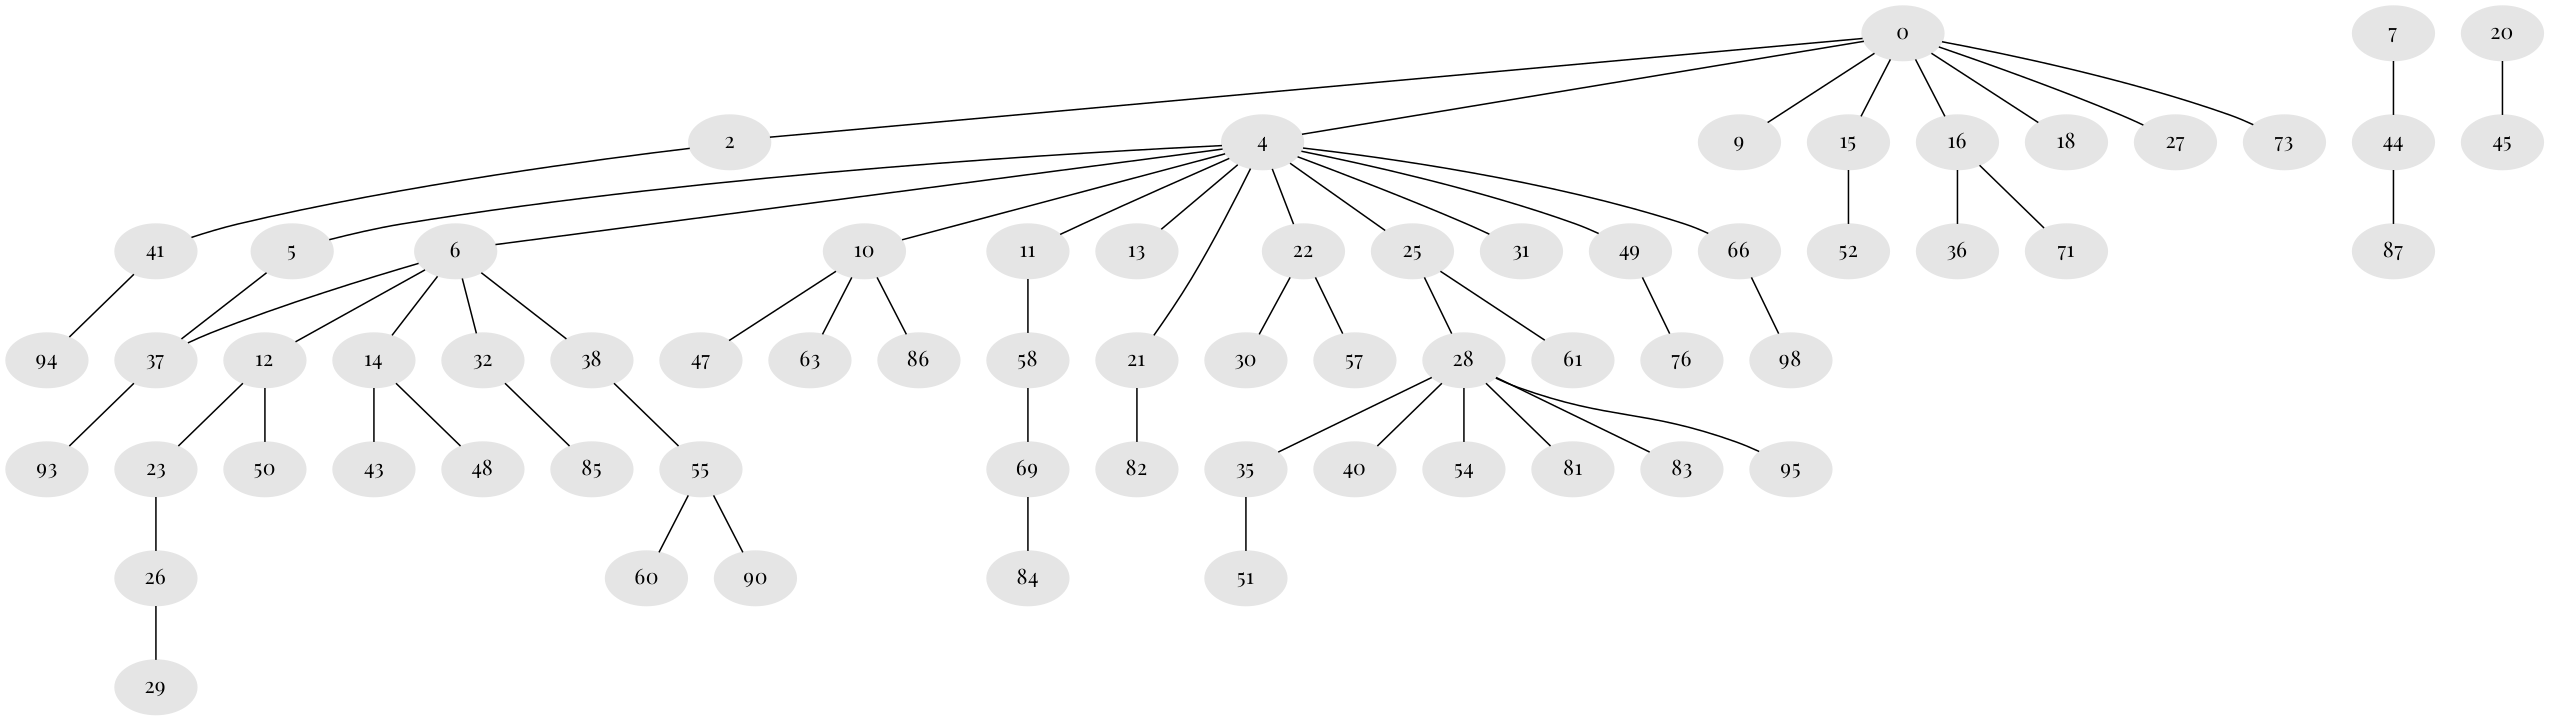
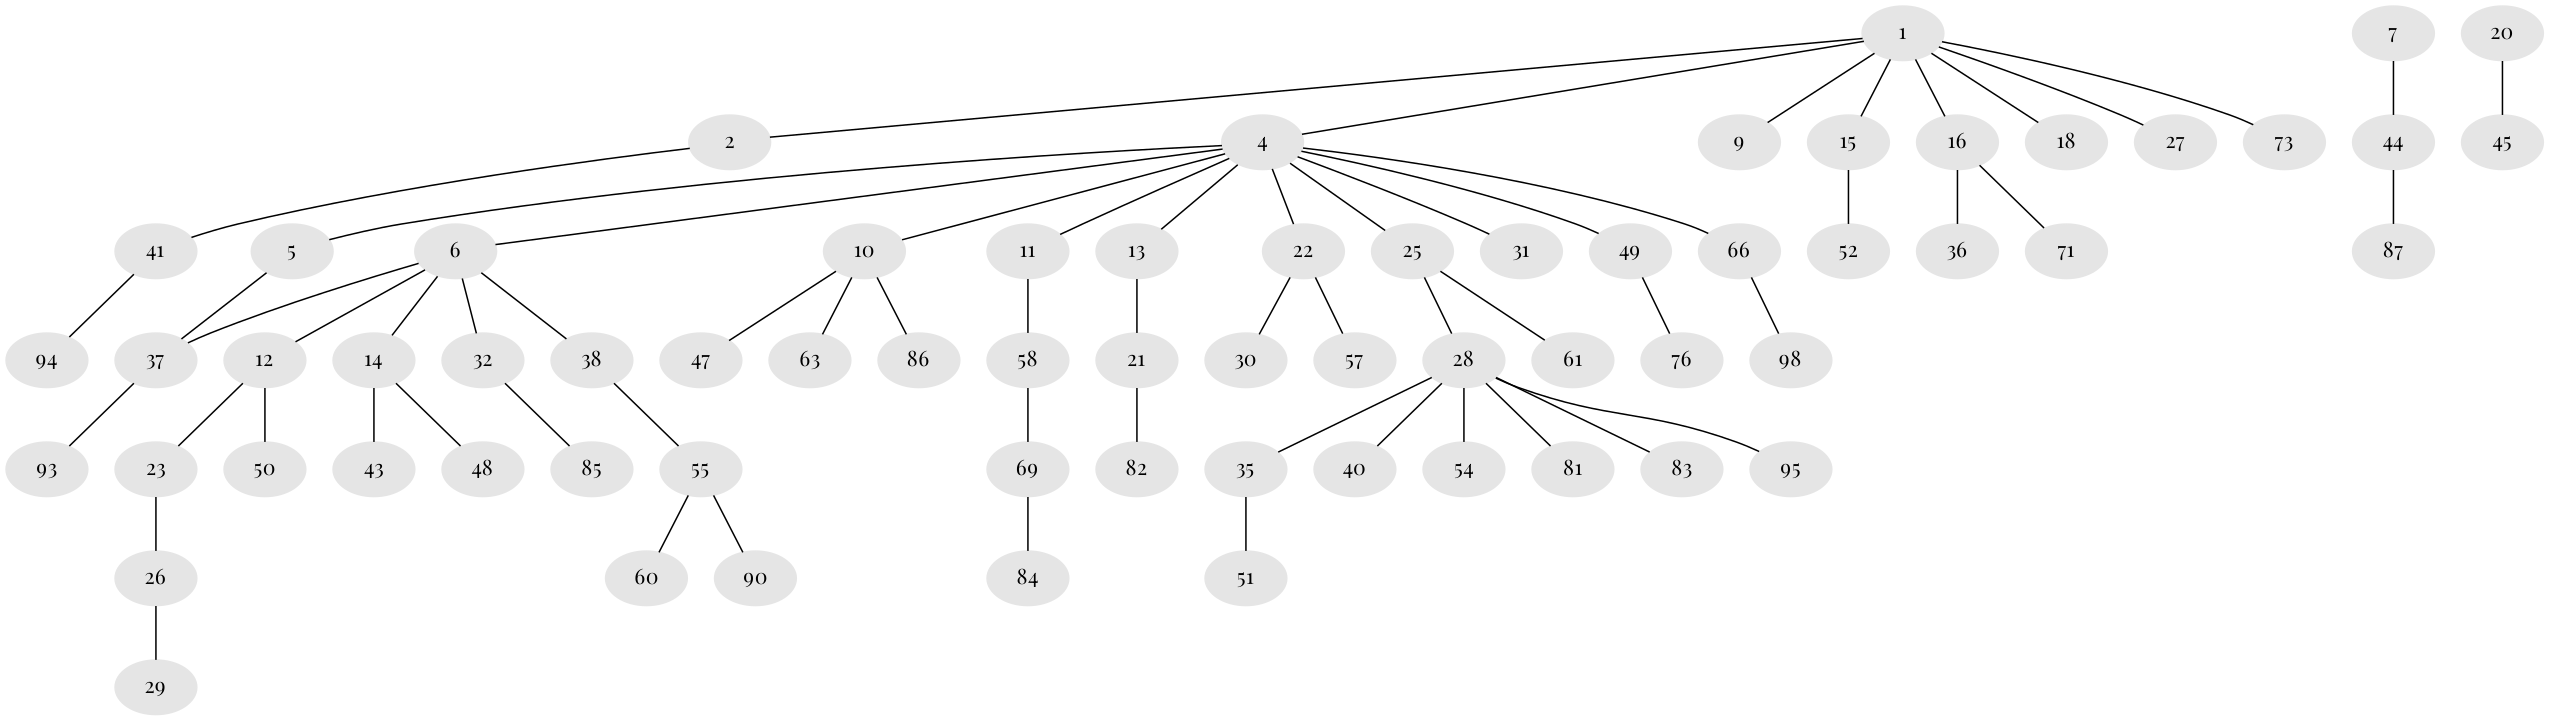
node "0": label "0" -> "1"
edge "4" -- "21": now "13" -- "21"
